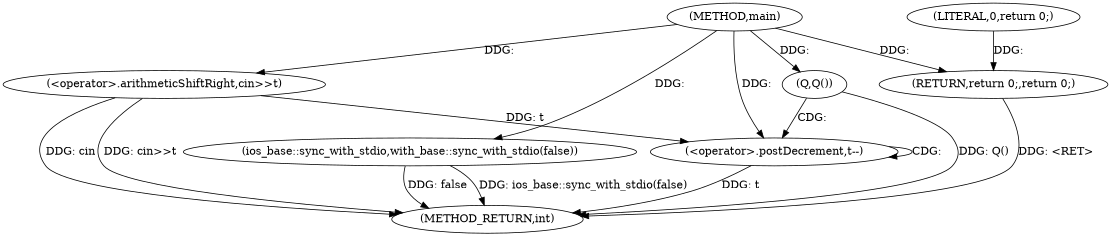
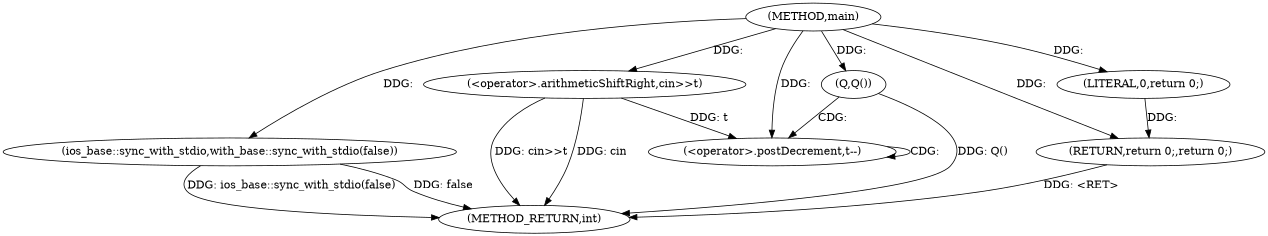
edge "(METHOD,main)" -> "(LITERAL,0,return 0;)": added, label "DDG:"
edge "(<operator>.postDecrement,t--)" -> "(METHOD_RETURN,int)": removed, label "DDG: t"
